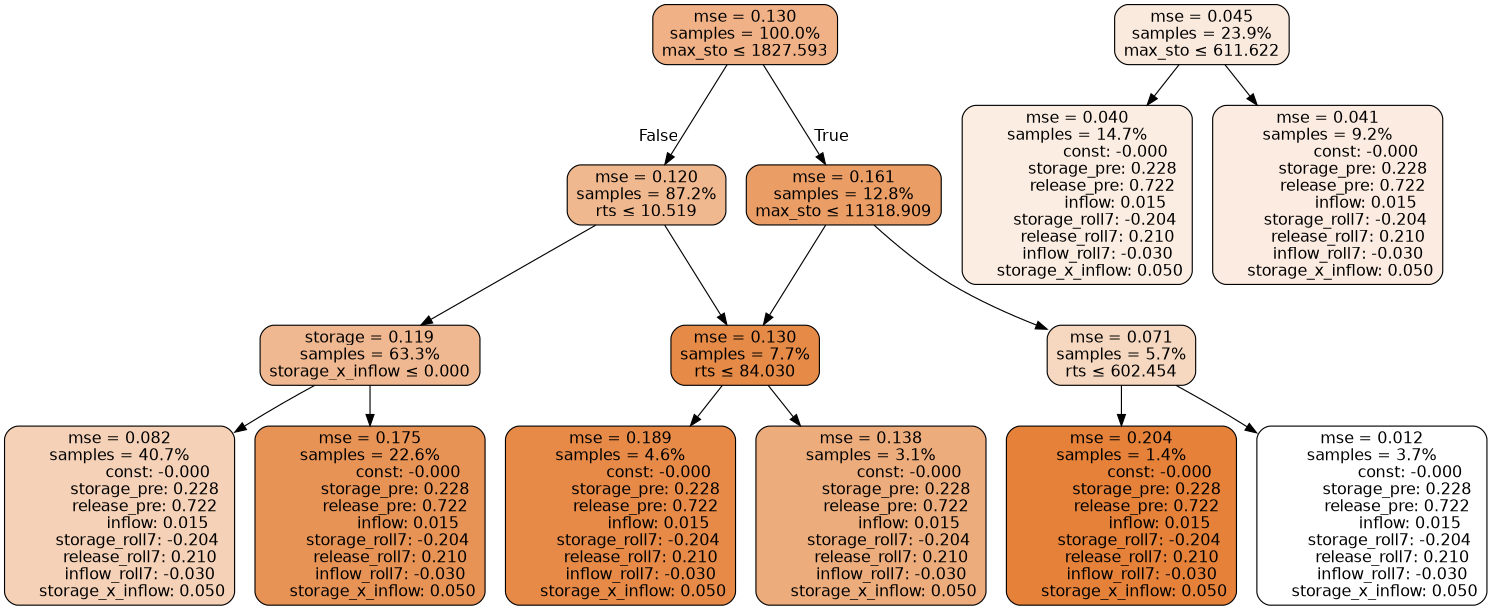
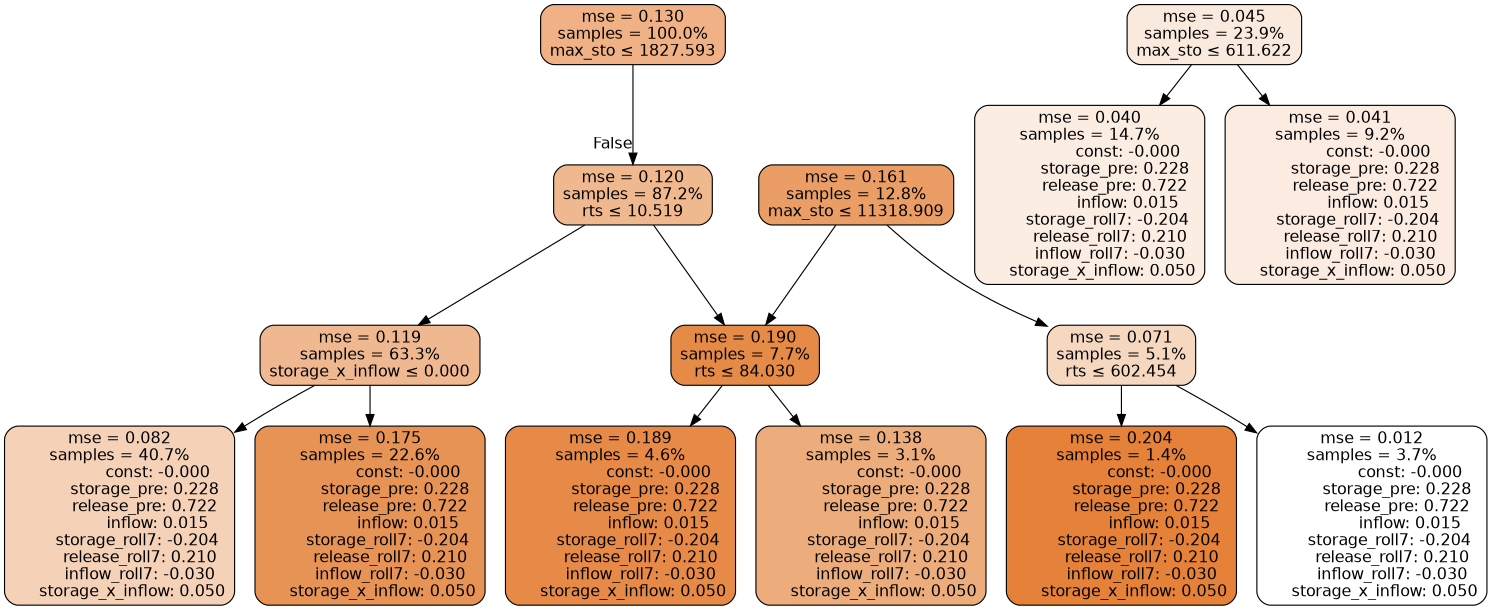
edge "mse = 0.130 samples = 100.0% max_sto ≤ 1827.593" -> "mse = 0.161 samples = 12.8% max_sto ≤ 11318.909": removed
node "storage = 0.119 samples = 63.3% storage_x_inflow ≤ 0.000": label "storage = 0.119 samples = 63.3% storage_x_inflow ≤ 0.000" -> "mse = 0.119 samples = 63.3% storage_x_inflow ≤ 0.000"
node "mse = 0.130 samples = 7.7% rts ≤ 84.030": label "mse = 0.130 samples = 7.7% rts ≤ 84.030" -> "mse = 0.190 samples = 7.7% rts ≤ 84.030"
node "mse = 0.071 samples = 5.7% rts ≤ 602.454": label "mse = 0.071 samples = 5.7% rts ≤ 602.454" -> "mse = 0.071 samples = 5.1% rts ≤ 602.454"
